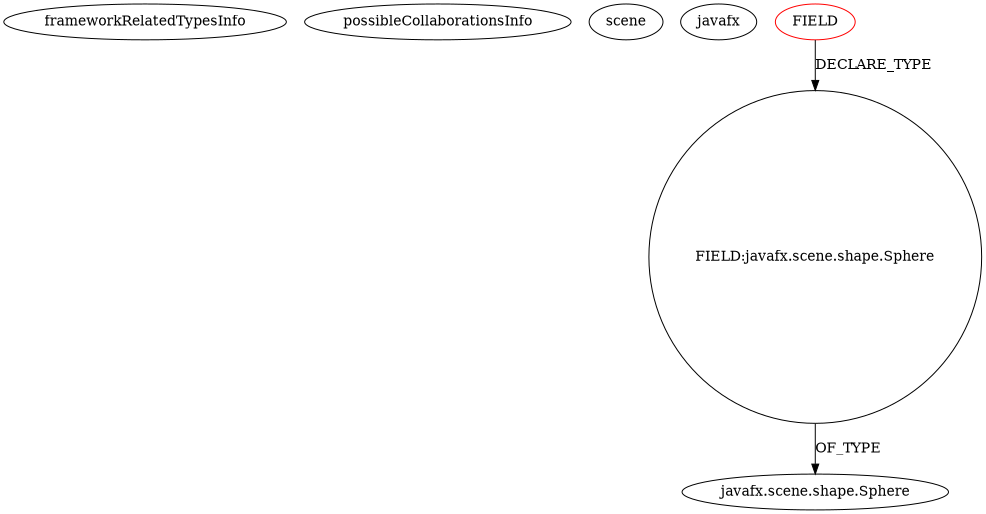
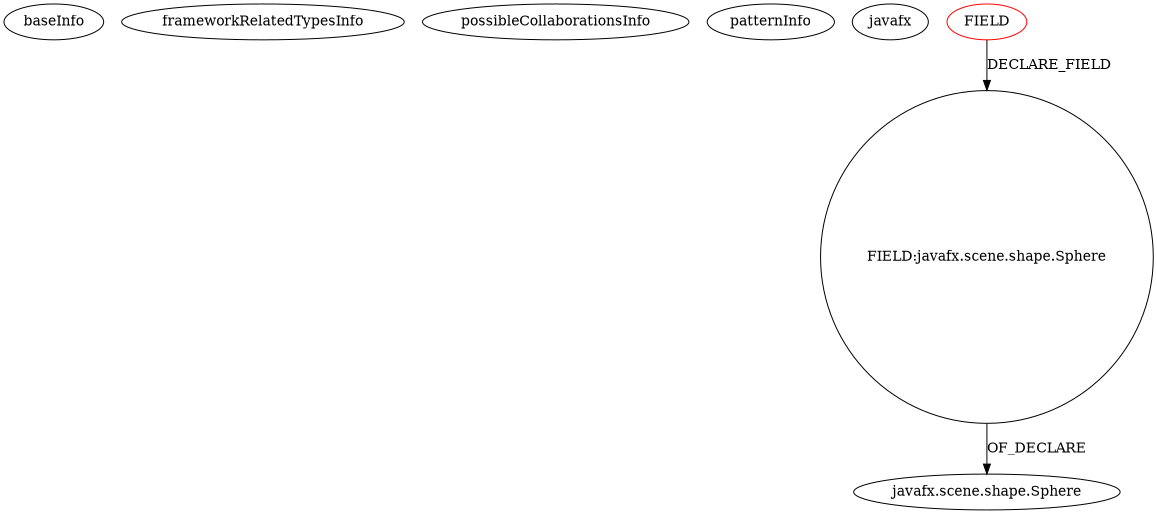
node "baseInfo": added
node "scene": label "scene" -> "patternInfo"
edge "FIELD" -> "FIELD:javafx.scene.shape.Sphere": label "DECLARE_TYPE" -> "DECLARE_FIELD"
edge "FIELD:javafx.scene.shape.Sphere" -> "javafx.scene.shape.Sphere": label "OF_TYPE" -> "OF_DECLARE"
